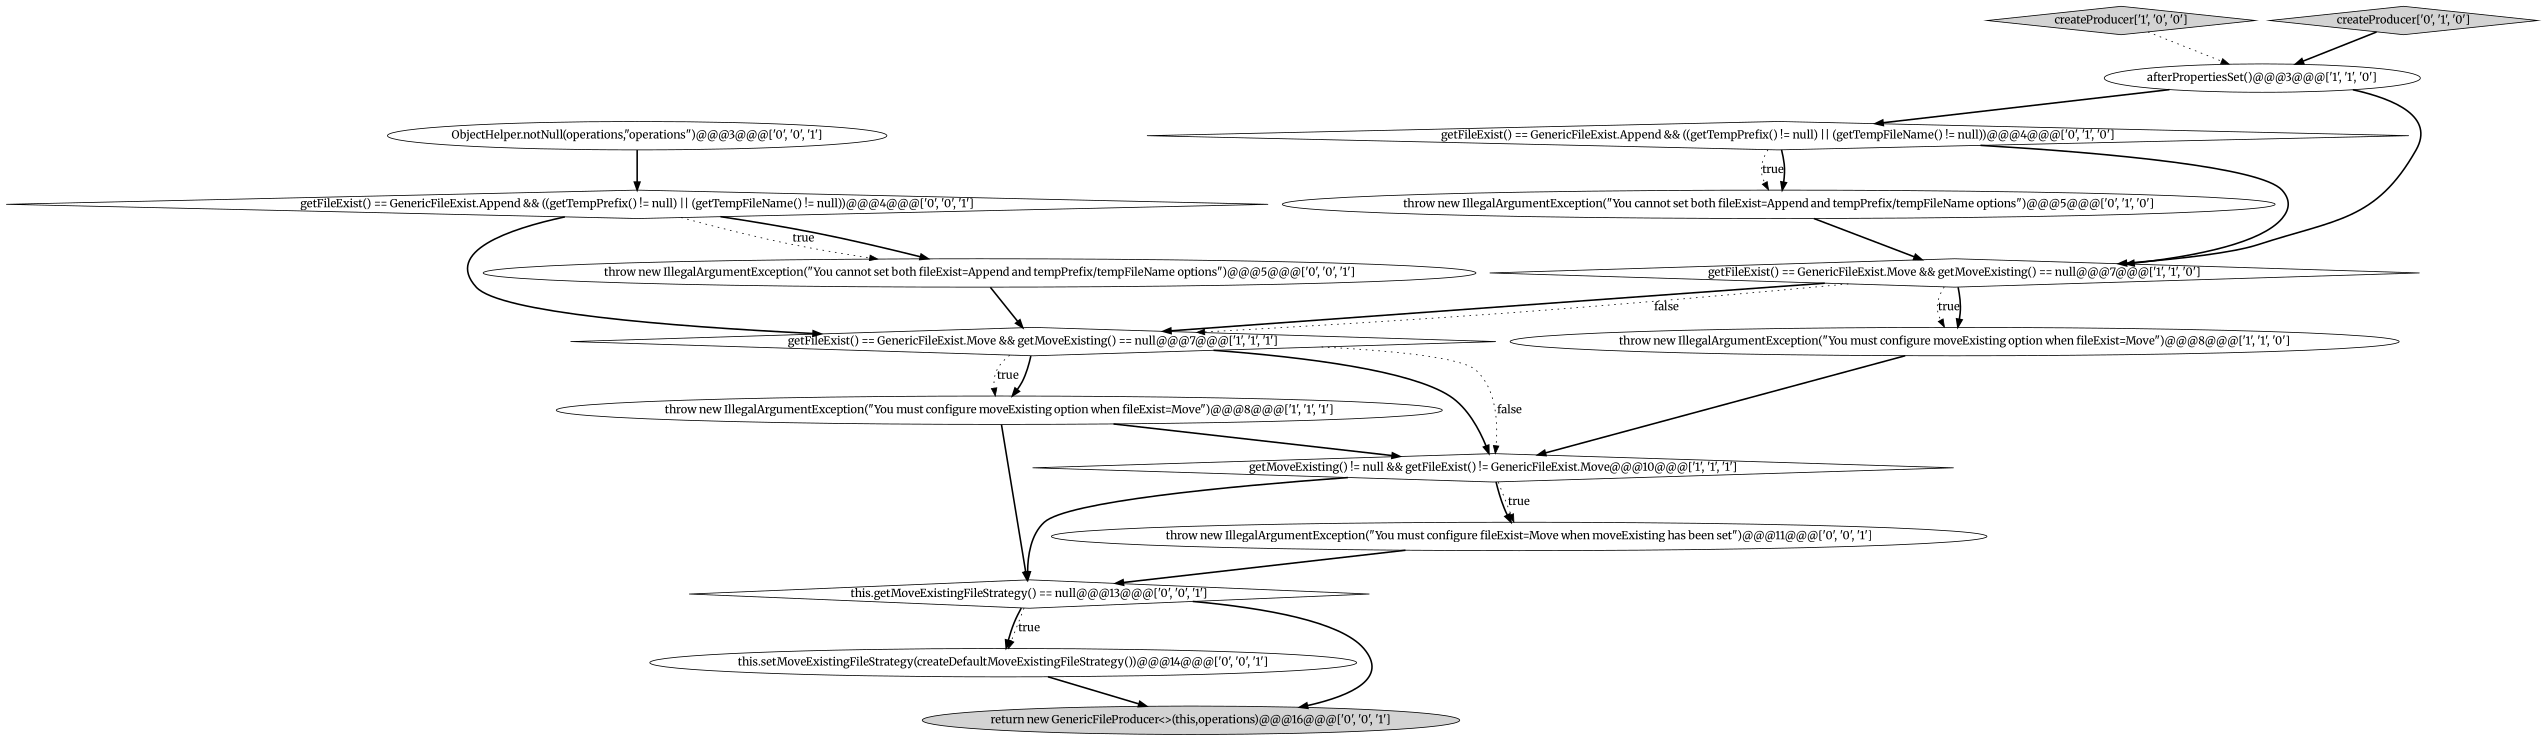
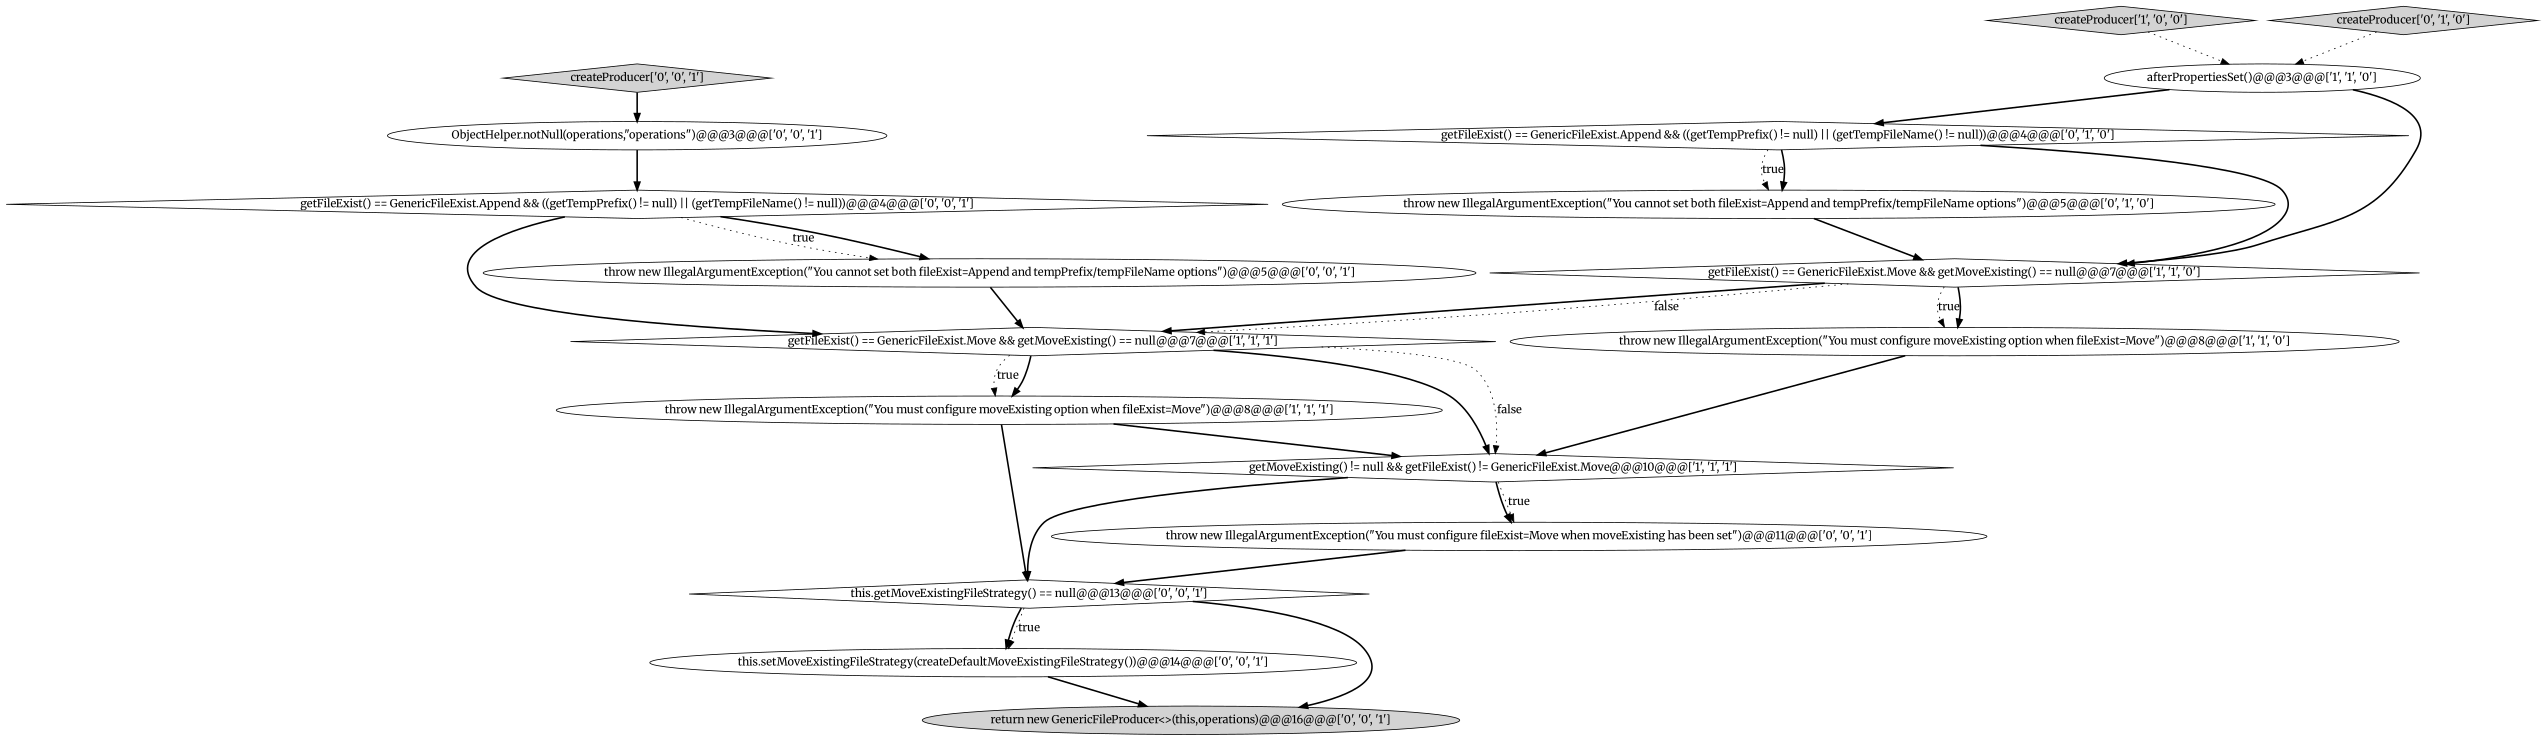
edge "createProducer['0', '1', '0']" -> "afterPropertiesSet()@@@3@@@['1', '1', '0']": style bold -> dotted
node "createProducer['0', '0', '1']": added
